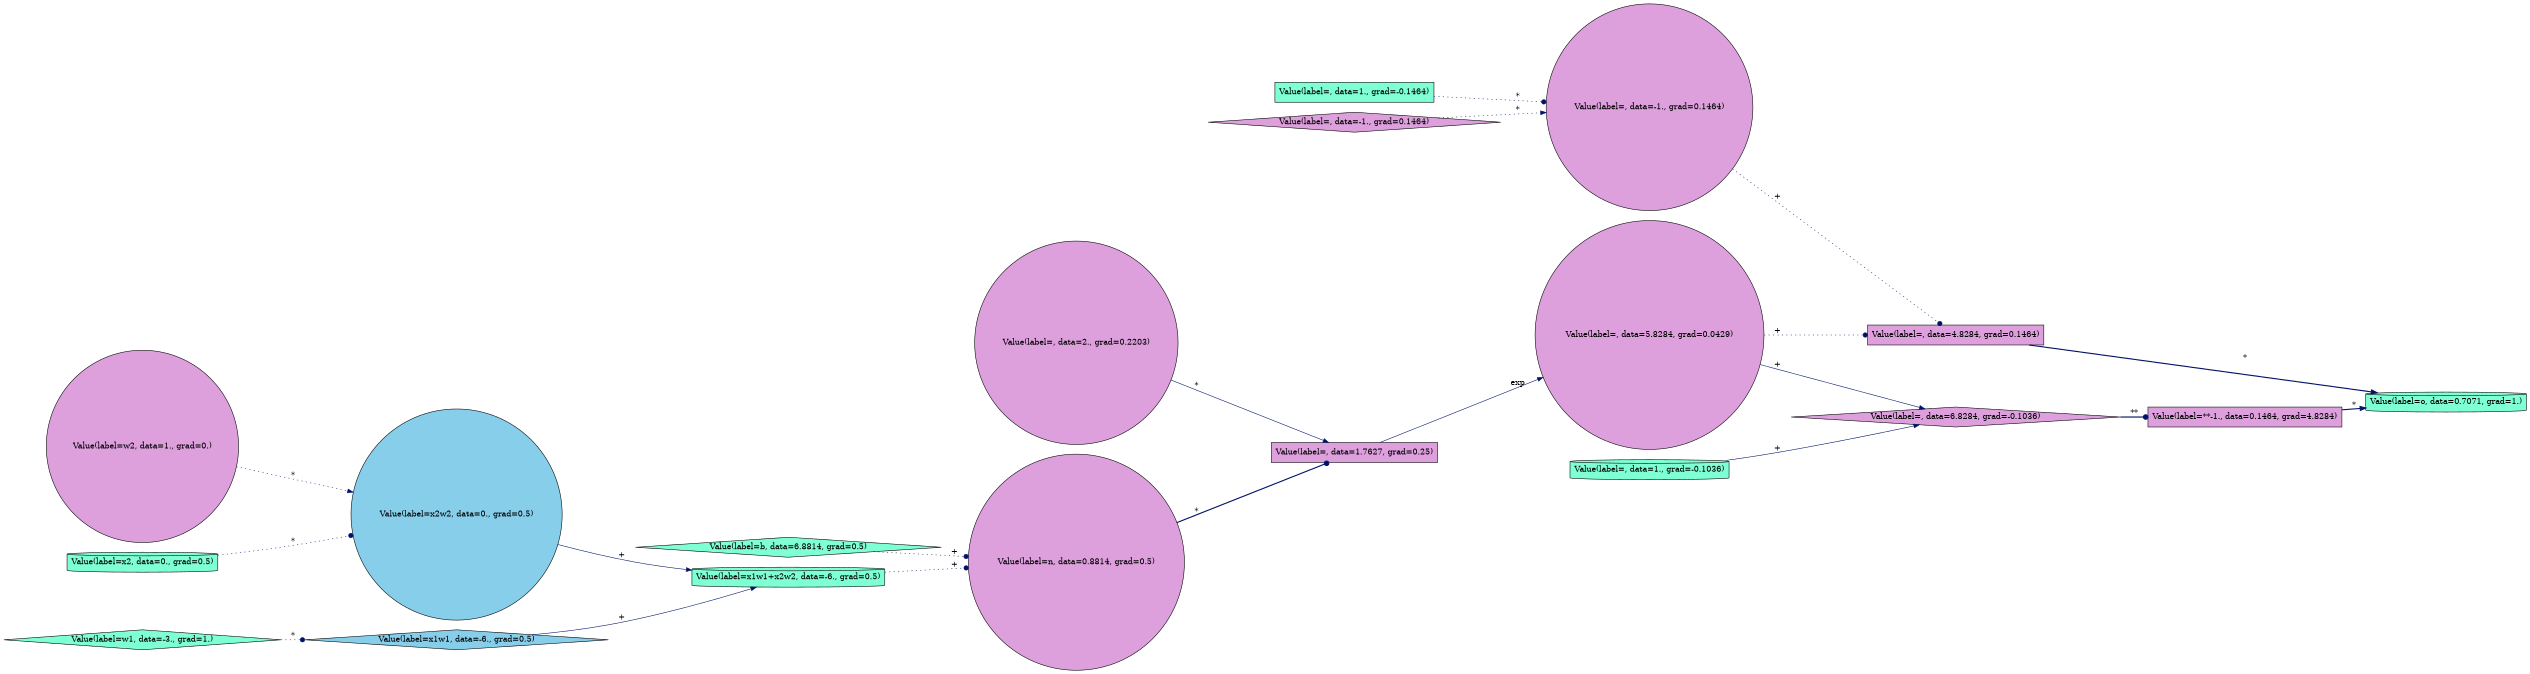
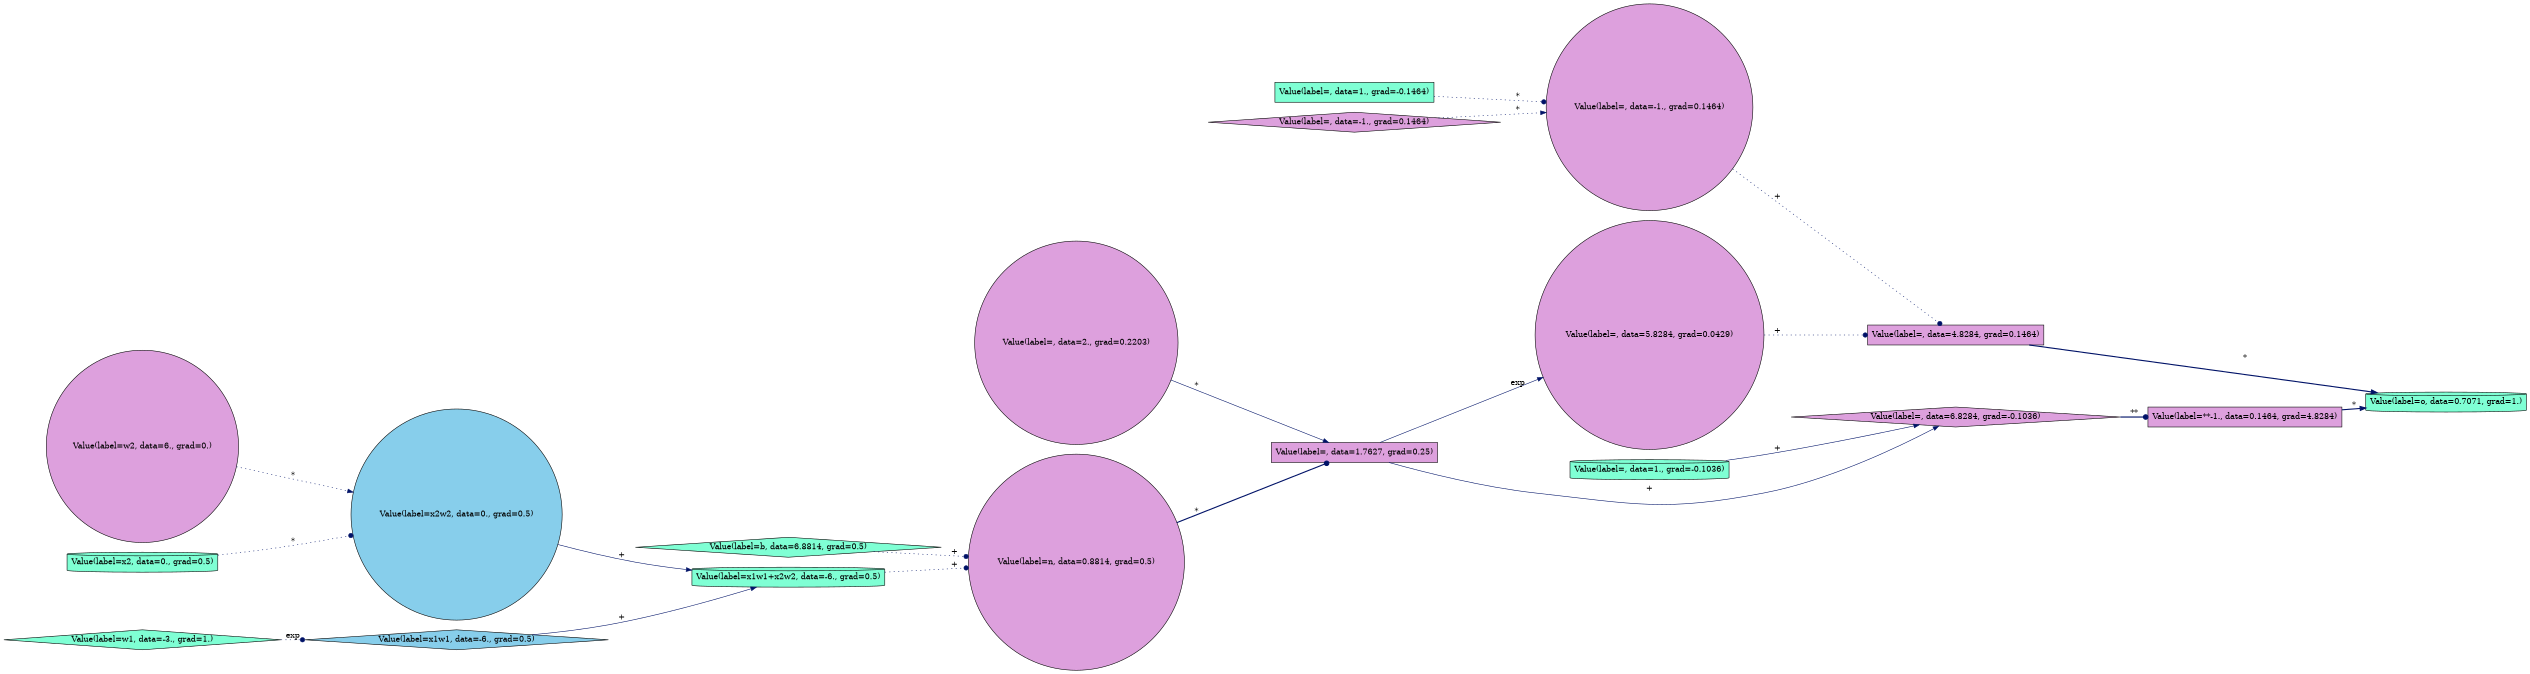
edge "Value(label=, data=5.8284, grad=0.0429)" -> "Value(label=, data=6.8284, grad=-0.1036)": now "Value(label=, data=1.7627, grad=0.25)" -> "Value(label=, data=6.8284, grad=-0.1036)"
node "Value(label=w2, data=1., grad=0.)": label "Value(label=w2, data=1., grad=0.)" -> "Value(label=w2, data=6., grad=0.)"
edge "Value(label=w1, data=-3., grad=1.)" -> "Value(label=x1w1, data=-6., grad=0.5)": label "*" -> "exp"
